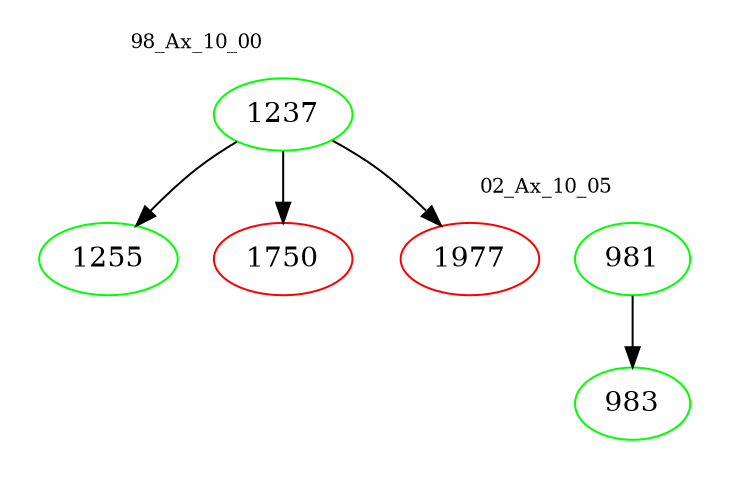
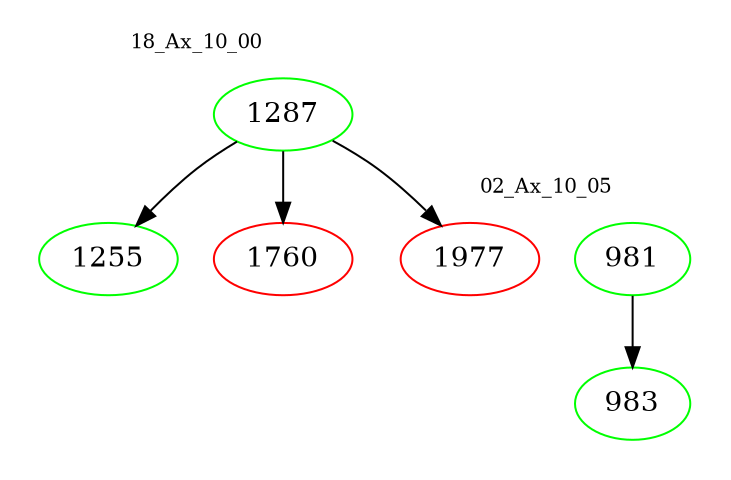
cluster "98_Ax_10_00": label "98_Ax_10_00" -> "18_Ax_10_00"
node "1237": label "1237" -> "1287"
node "1750": label "1750" -> "1760"
